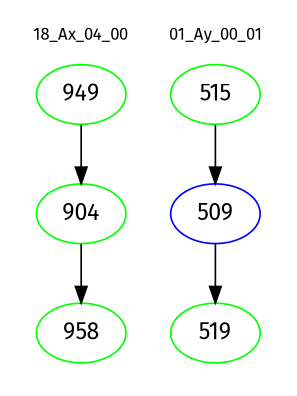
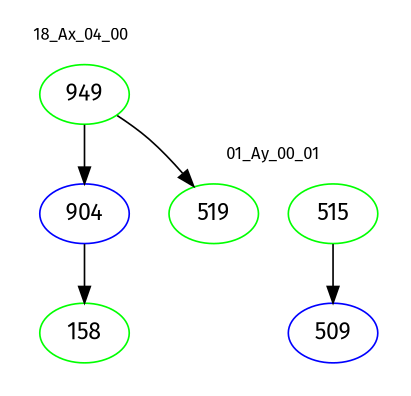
node "904": color green -> blue
edge "509" -> "519": now "949" -> "519"
node "958": label "958" -> "158"
